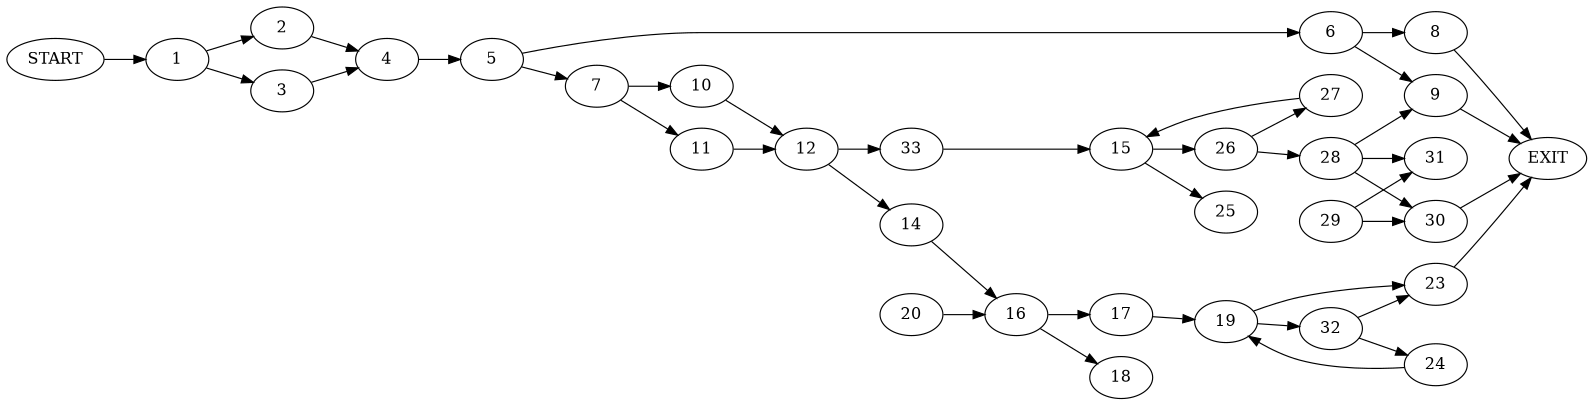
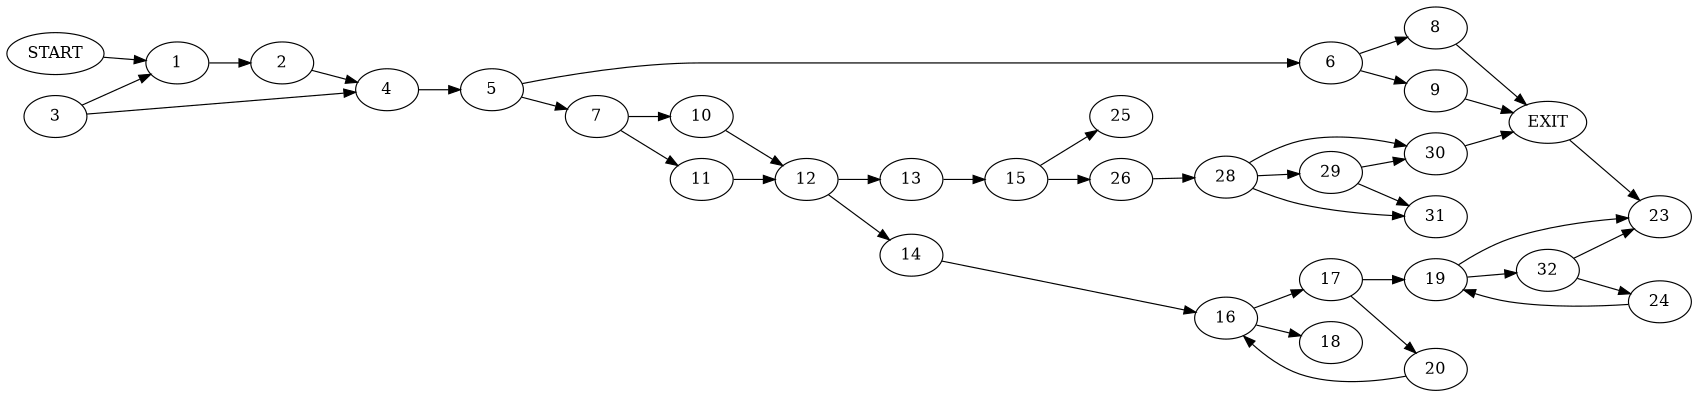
edge "1" -> "3": reversed
node "27": removed
edge "28" -> "9": now "28" -> "29"
node "33": label "33" -> "13"
edge "23" -> "EXIT": reversed
edge "17" -> "20": added
